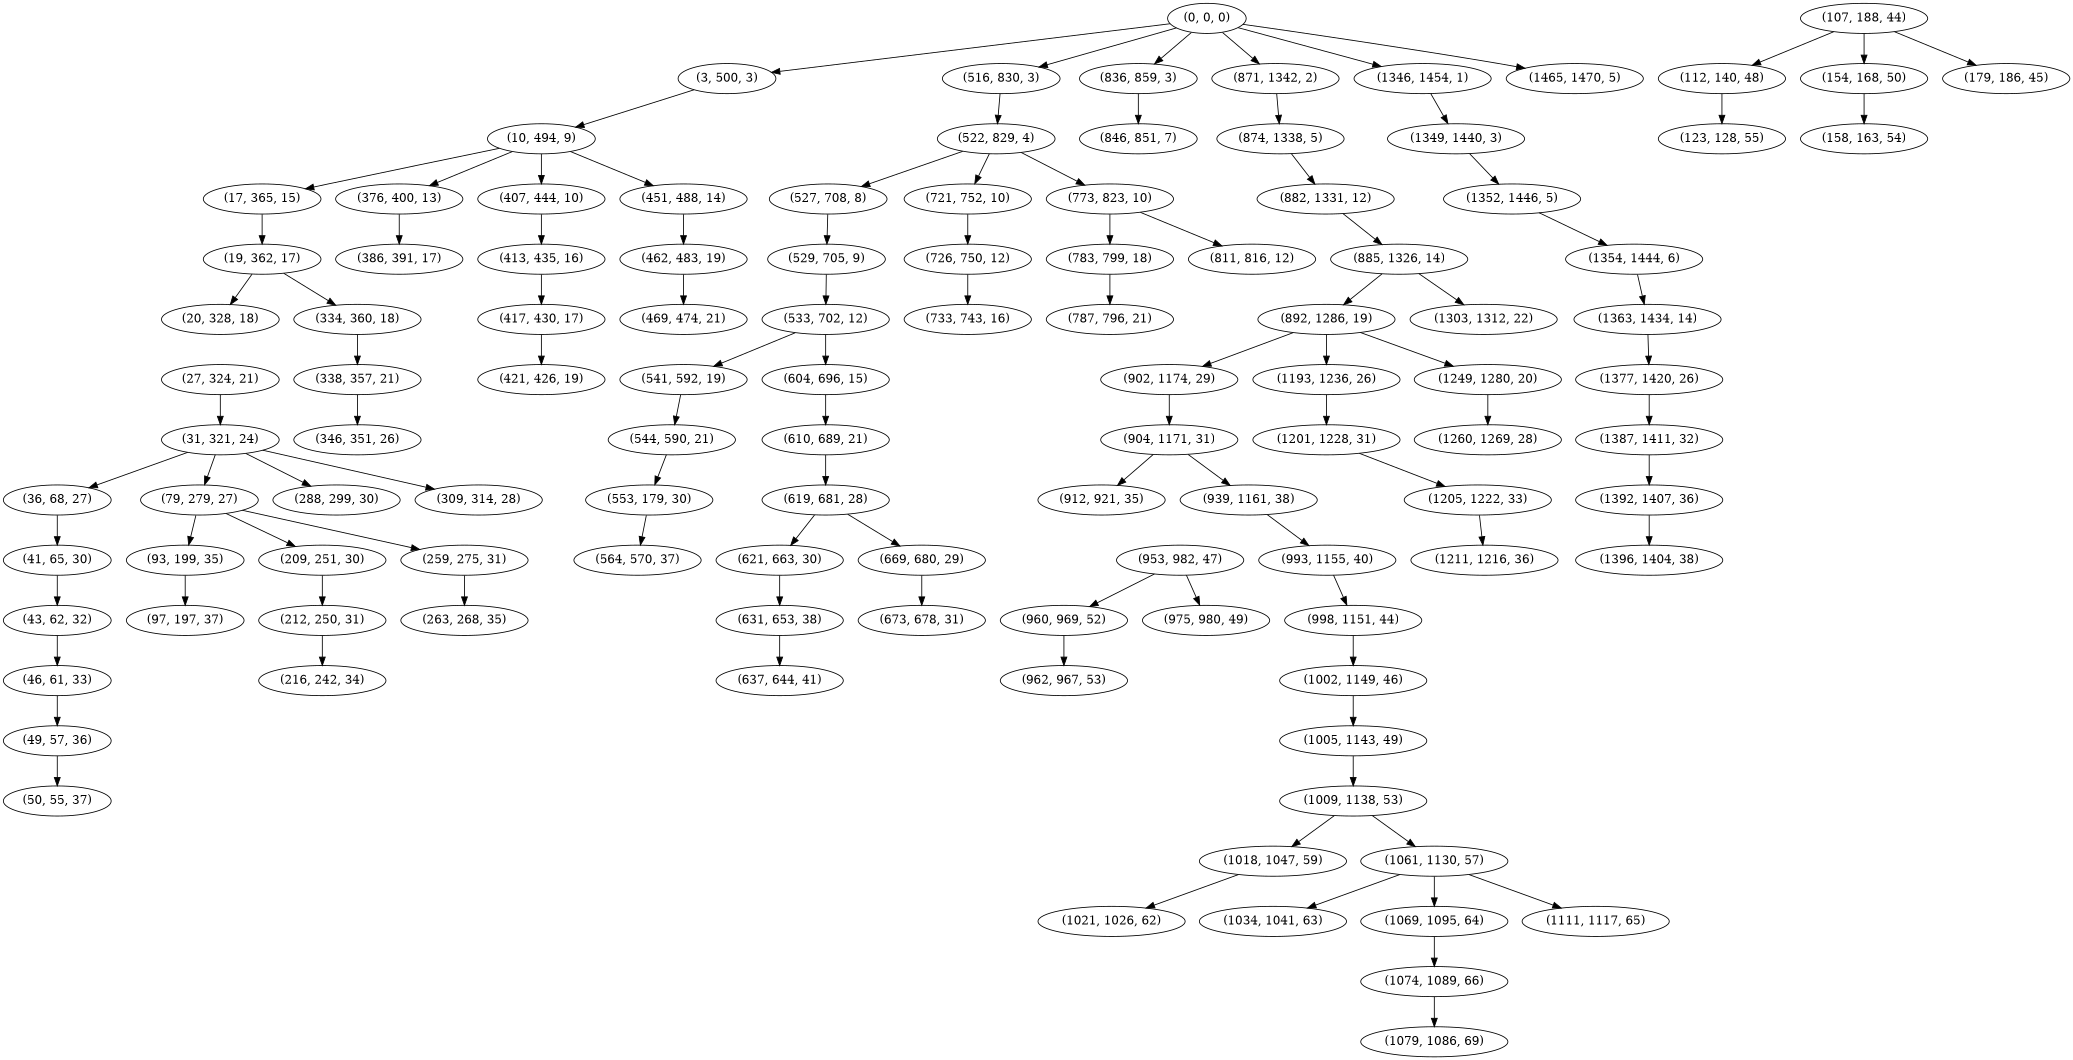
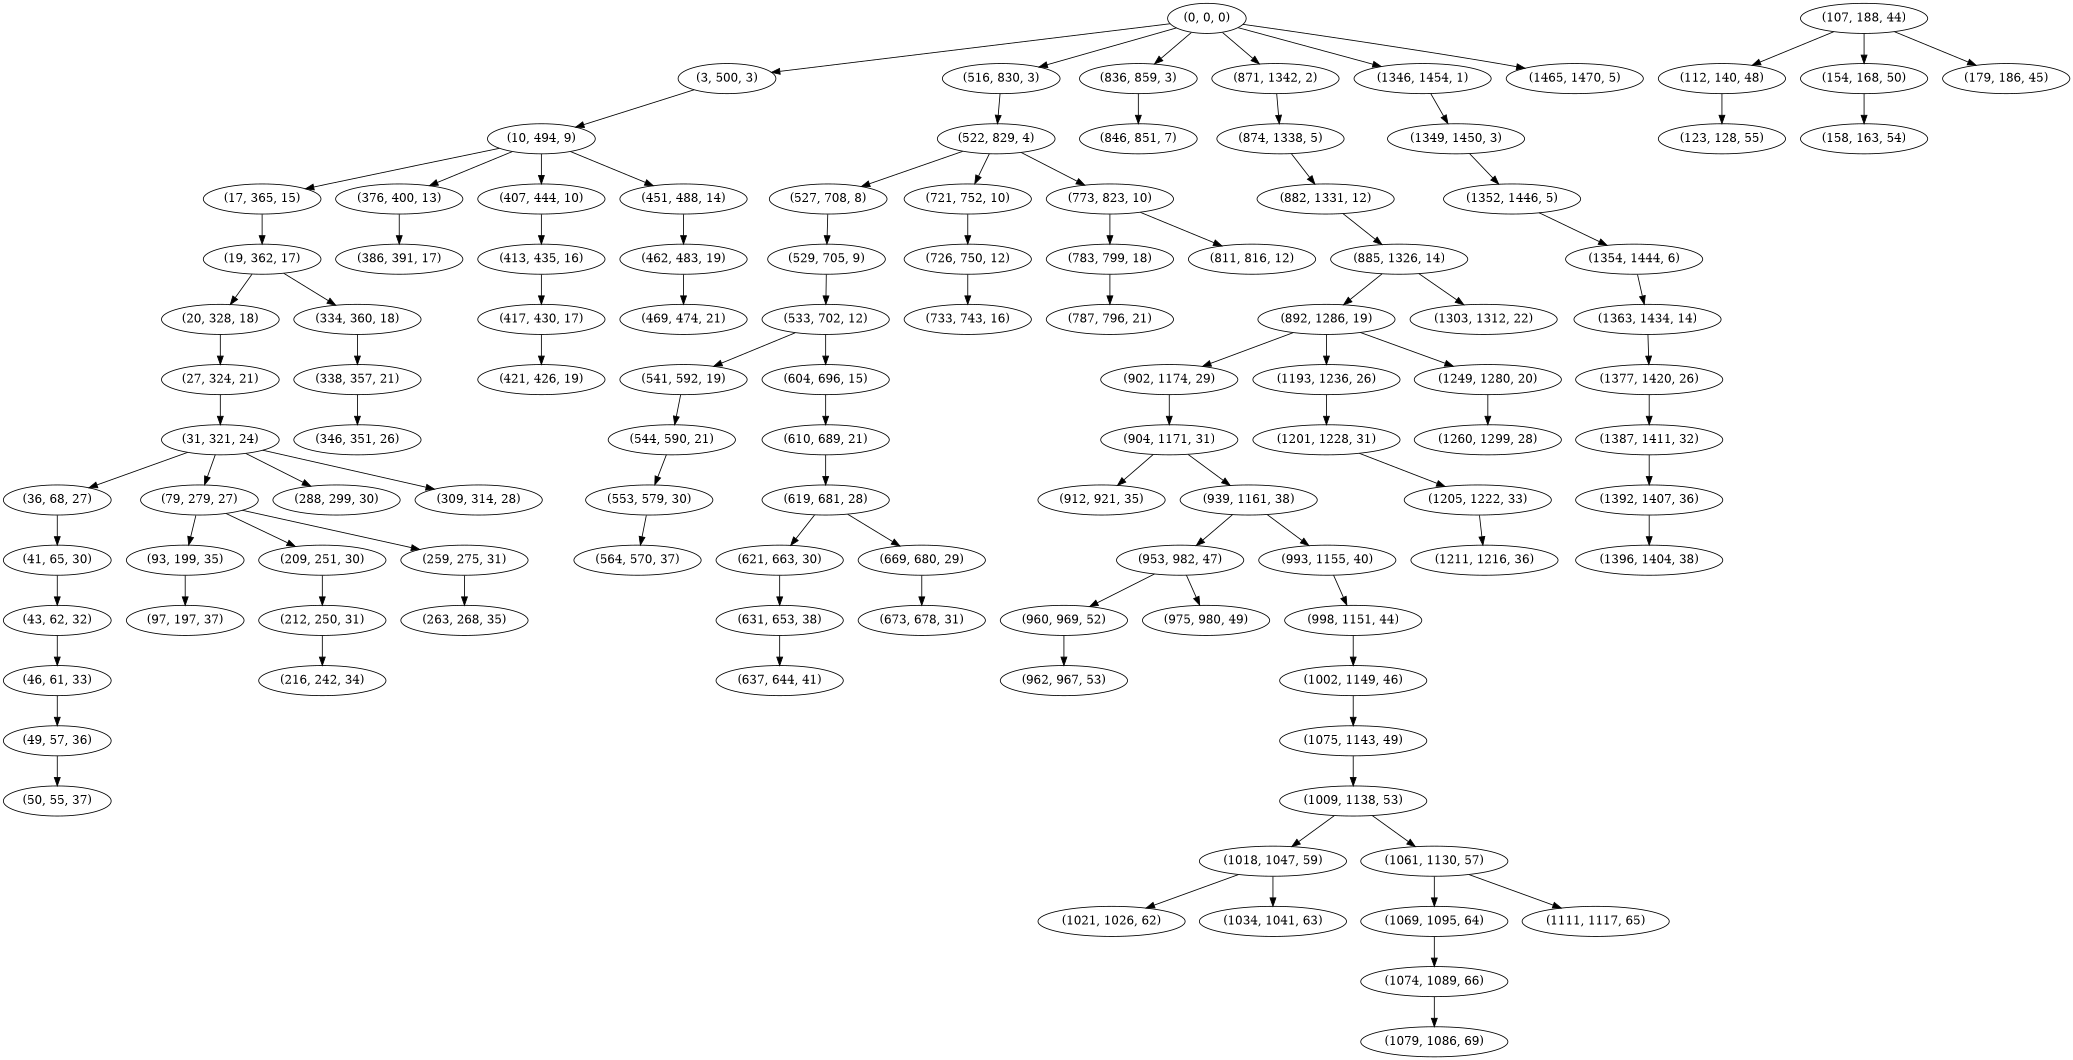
node "(1349, 1440, 3)": label "(1349, 1440, 3)" -> "(1349, 1450, 3)"
edge "(20, 328, 18)" -> "(27, 324, 21)": added
node "(1260, 1269, 28)": label "(1260, 1269, 28)" -> "(1260, 1299, 28)"
node "(553, 179, 30)": label "(553, 179, 30)" -> "(553, 579, 30)"
edge "(939, 1161, 38)" -> "(953, 982, 47)": added
node "(1005, 1143, 49)": label "(1005, 1143, 49)" -> "(1075, 1143, 49)"
edge "(1061, 1130, 57)" -> "(1034, 1041, 63)": now "(1018, 1047, 59)" -> "(1034, 1041, 63)"
